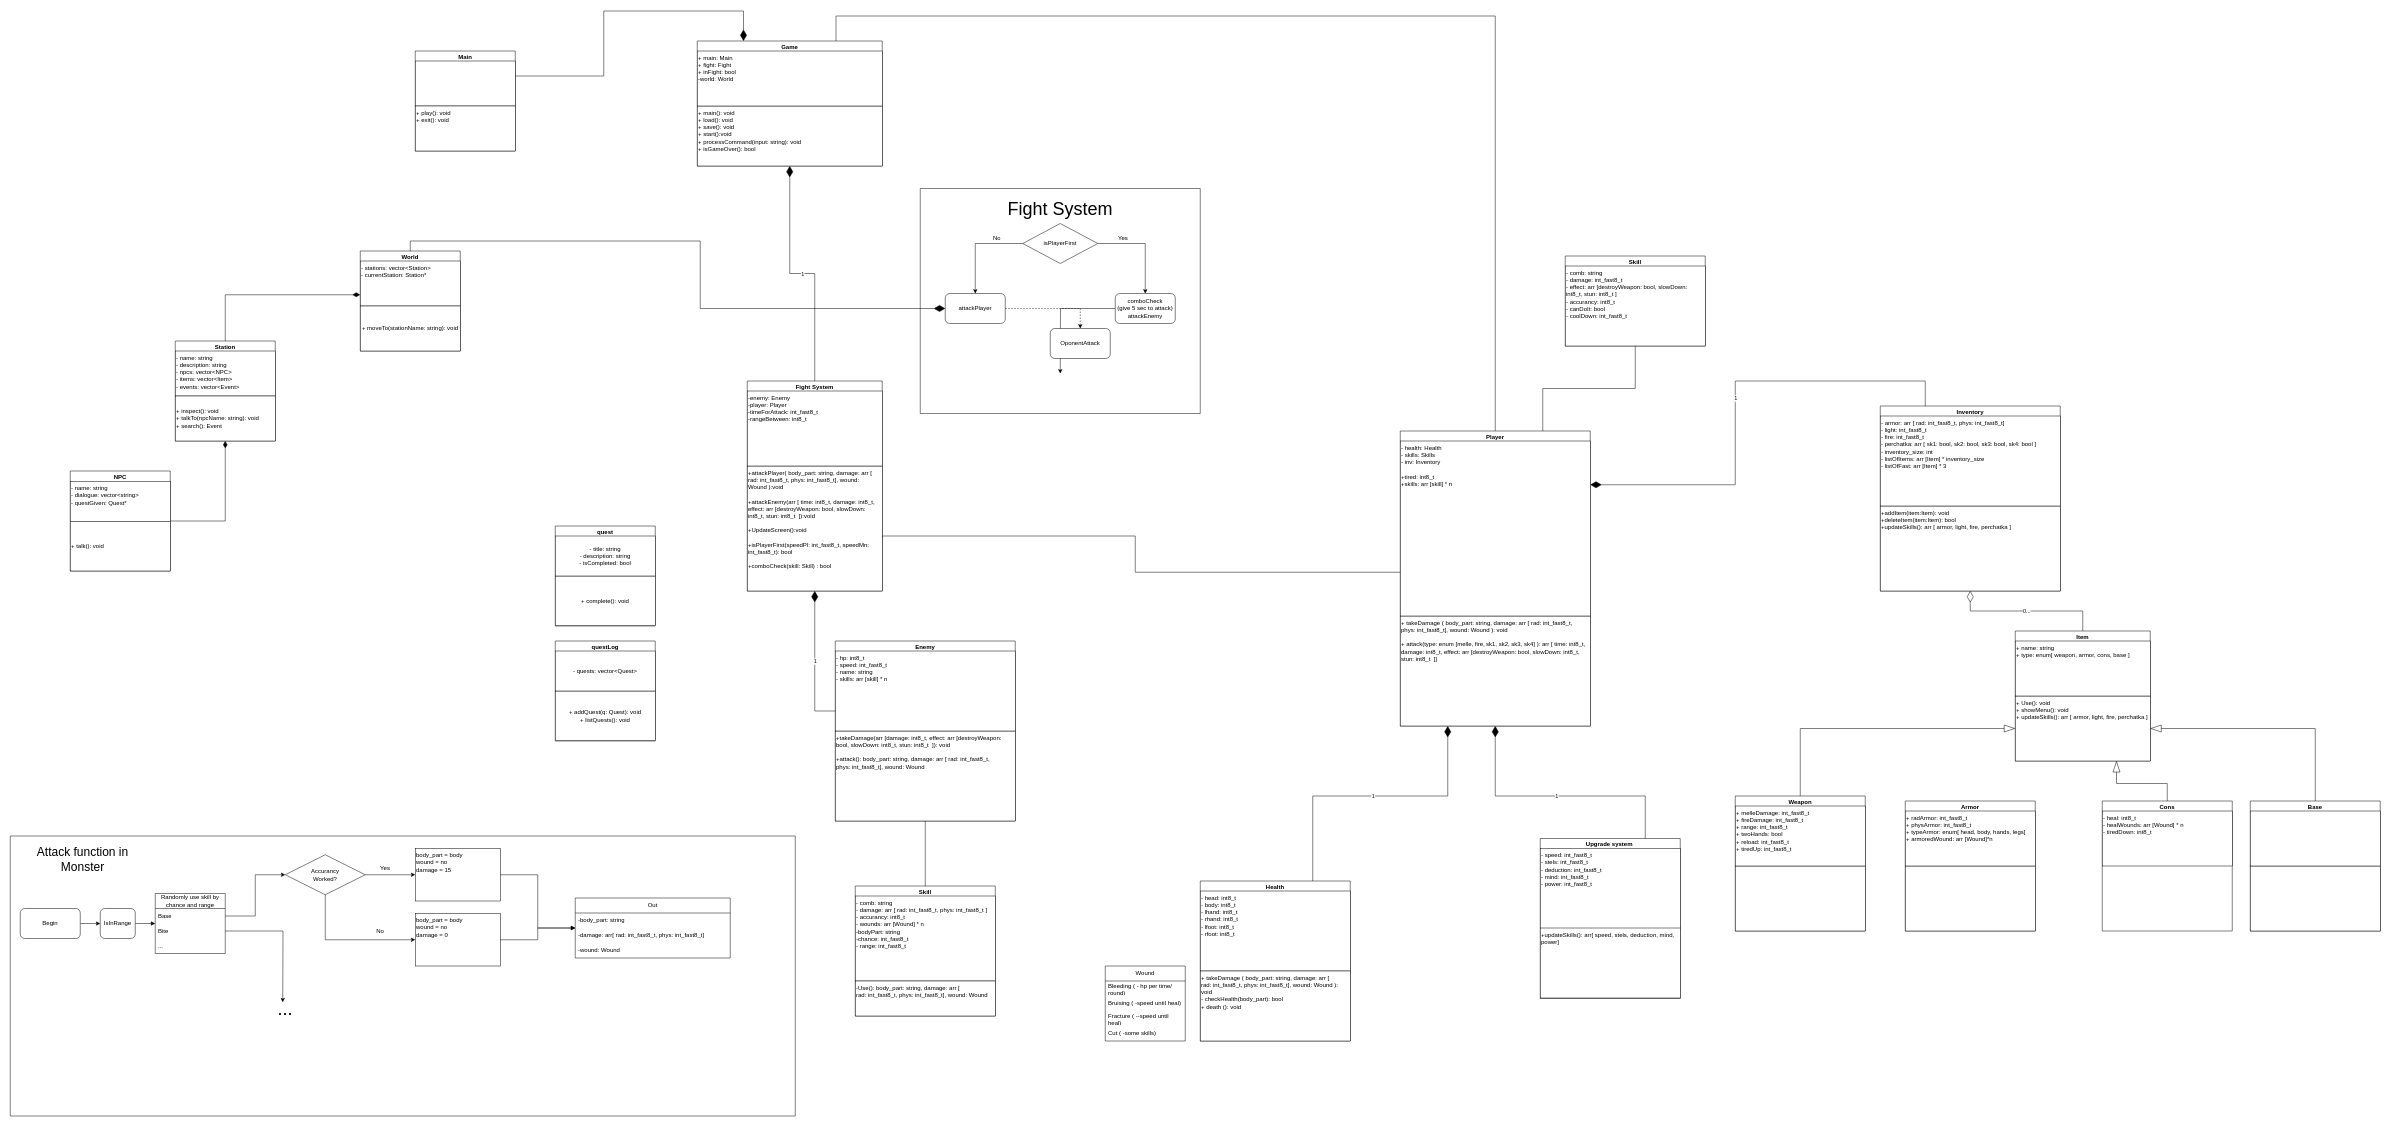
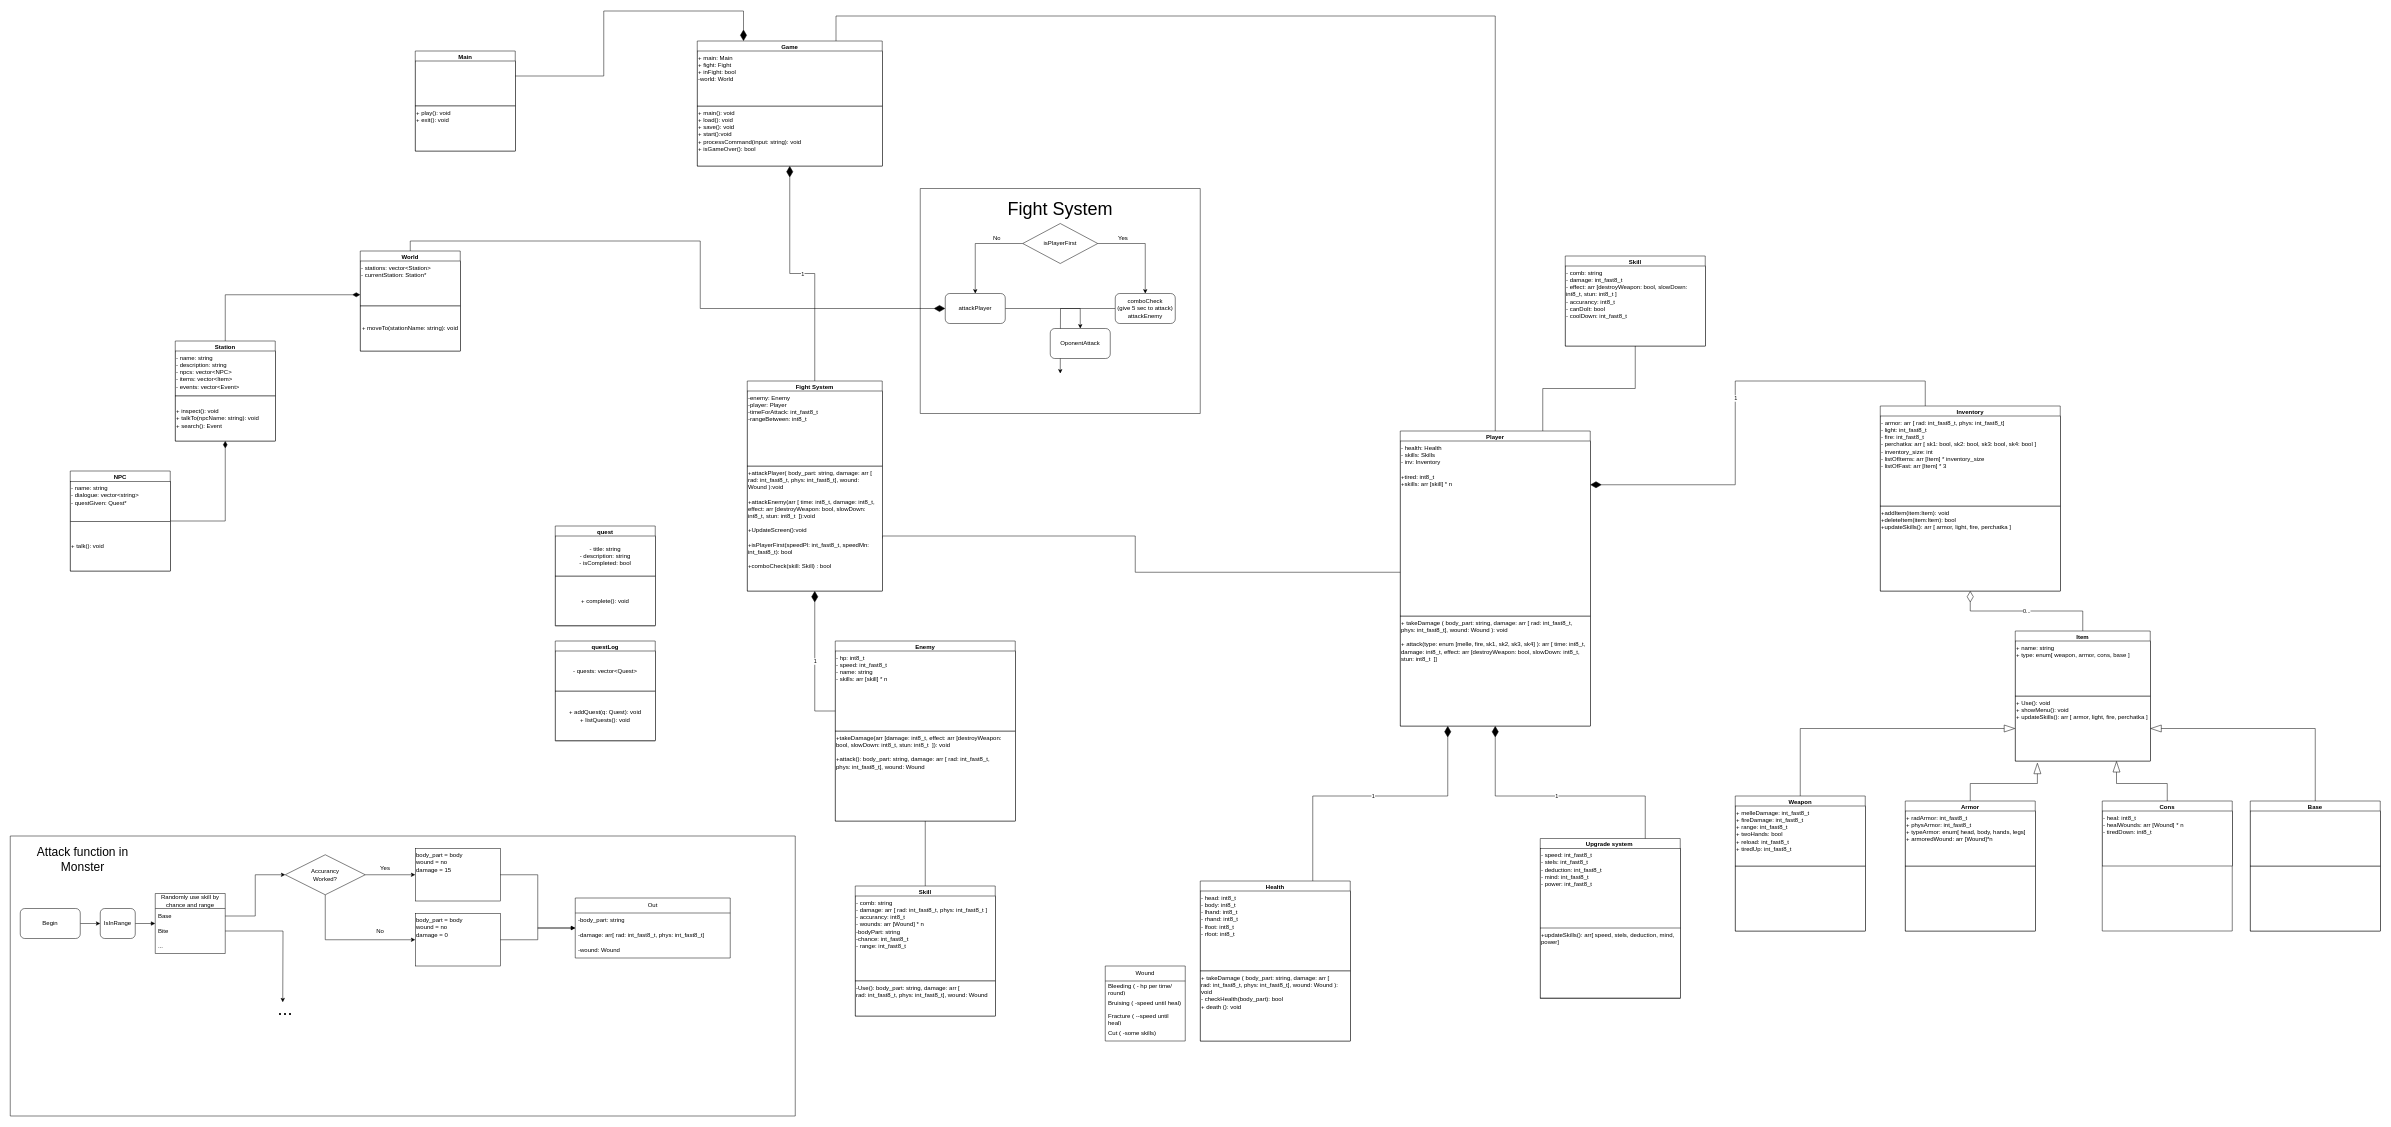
edge "attackPlayer" -> "OponentAttack": style dashed -> solid
edge "Armor" -> "+ Use(): void + showMenu(): void + updateSkills(): arr [ armor, light, fire, perchatka ]": added
